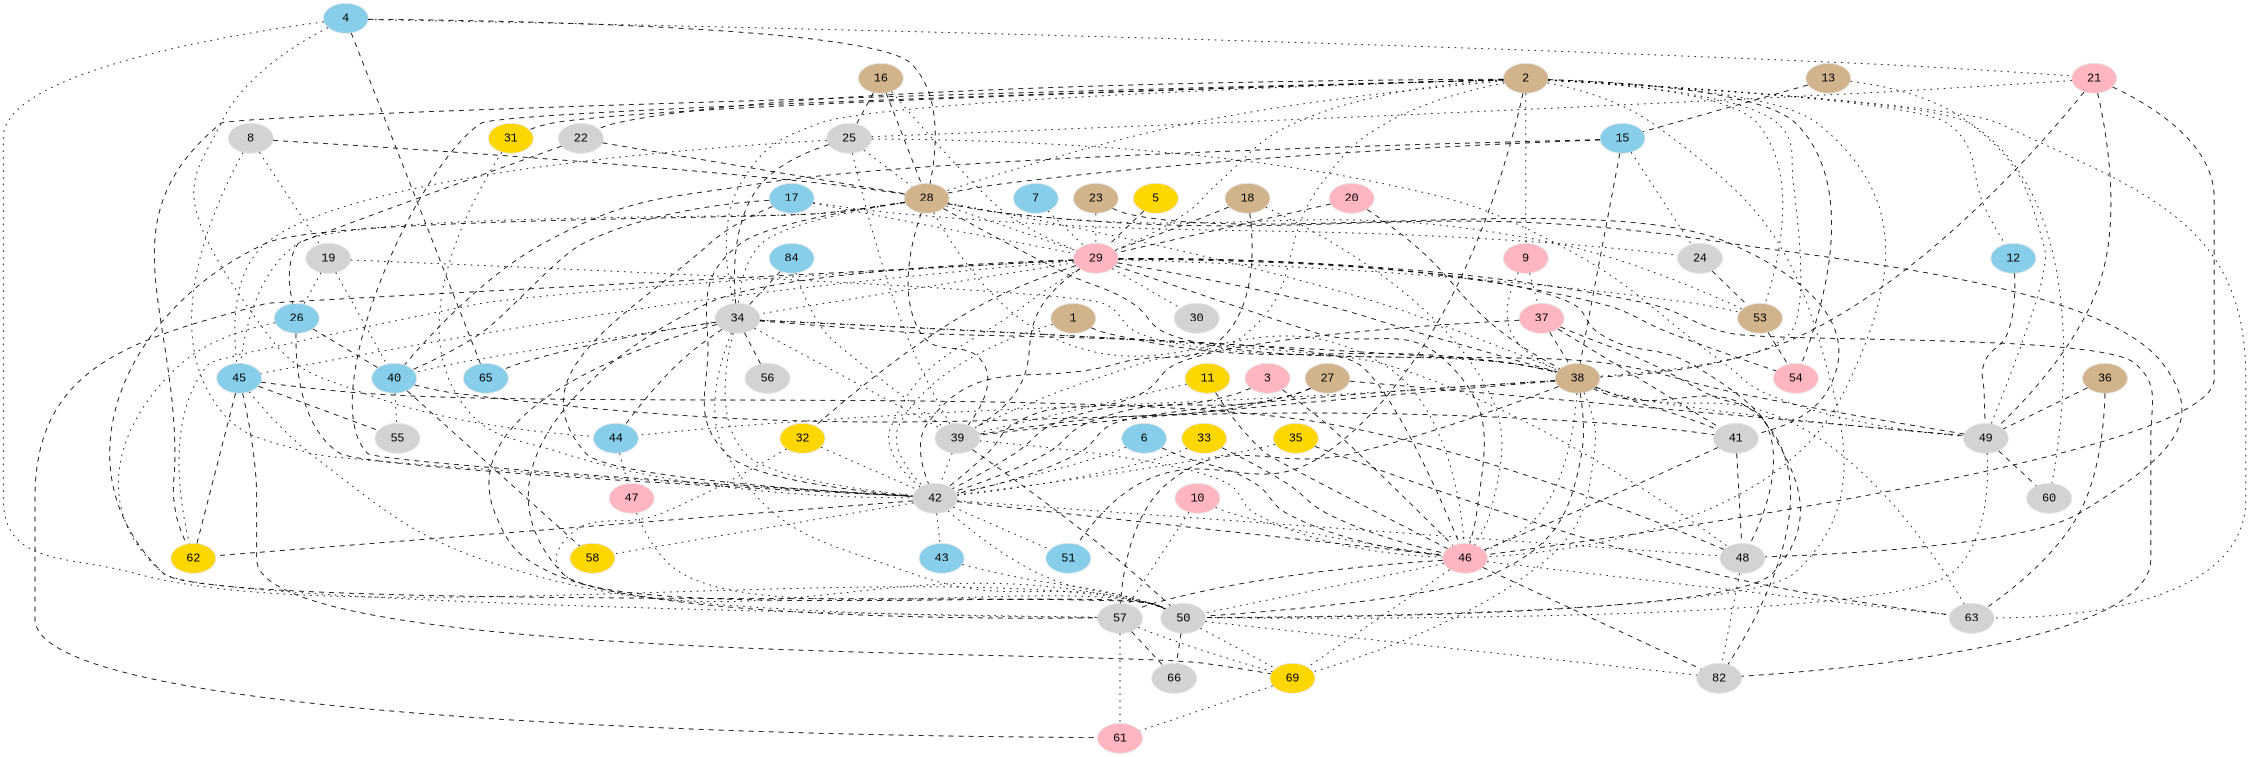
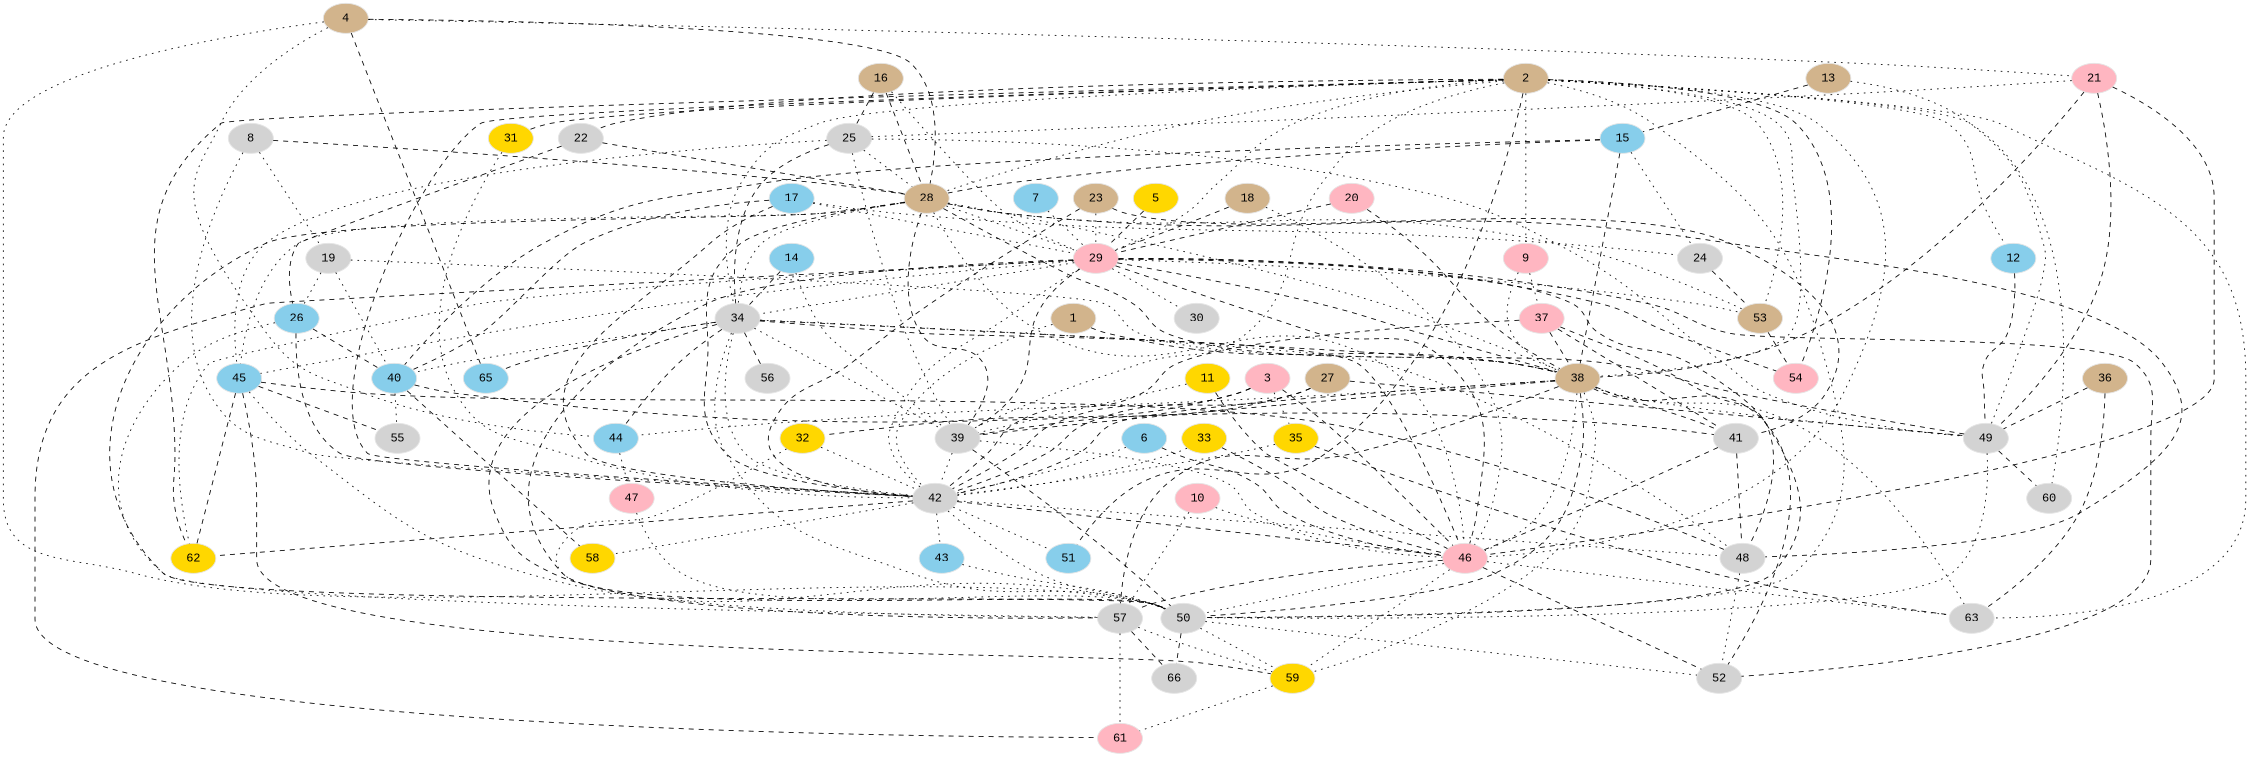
node "4": fillcolor skyblue -> tan
node "84": label "84" -> "14"
edge "29" -- "32": now "3" -- "32"
edge "18" -- "42": now "23" -- "42"
edge "3" -- "35": added
node "69": label "69" -> "59"
node "82": label "82" -> "52"
